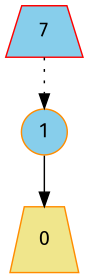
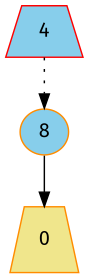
node "7": label "7" -> "4"
node "1": label "1" -> "8"
